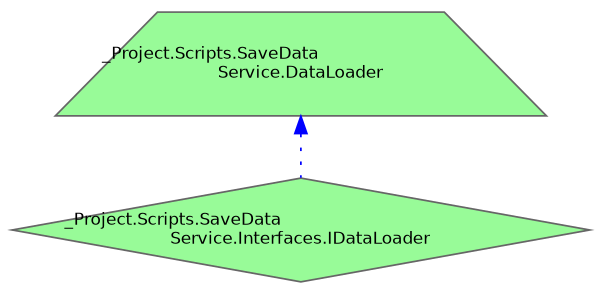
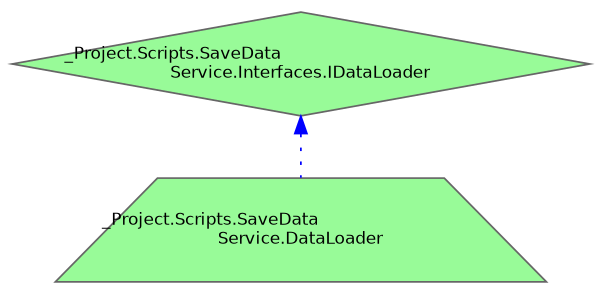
edge "_Project.Scripts.SaveData Service.Interfaces.IDataLoader" -> "_Project.Scripts.SaveData Service.DataLoader": reversed
